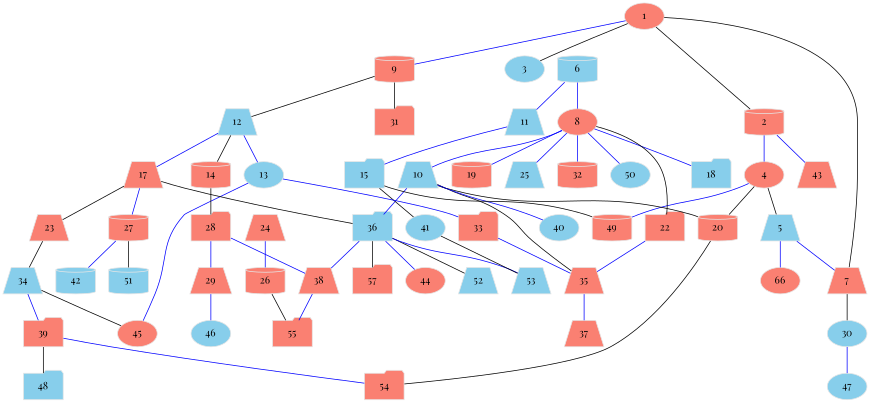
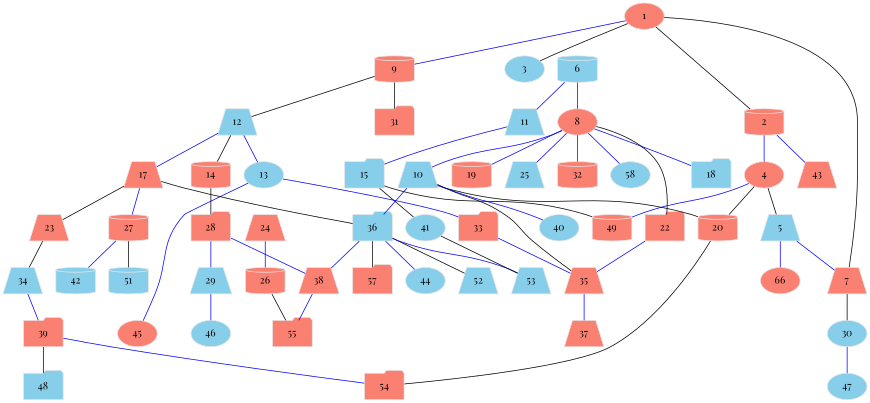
node "50": label "50" -> "58"
node "29": fillcolor salmon -> skyblue
node "44": fillcolor salmon -> skyblue
edge "34" -- "45": removed
